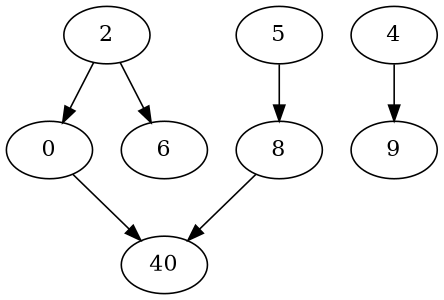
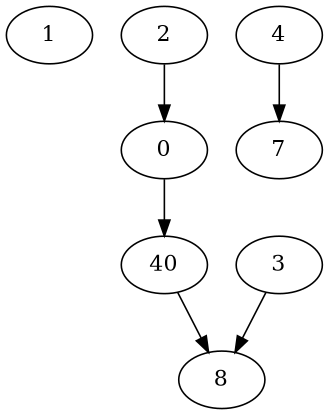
node "1": added
node "5": label "5" -> "3"
node "6": removed
node "9": label "9" -> "7"
edge "8" -> "40": reversed
